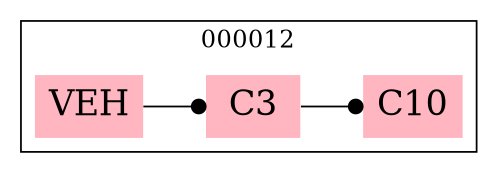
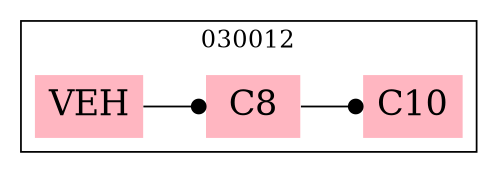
cluster "000012": label "000012" -> "030012"
node "C3": label "C3" -> "C8"
